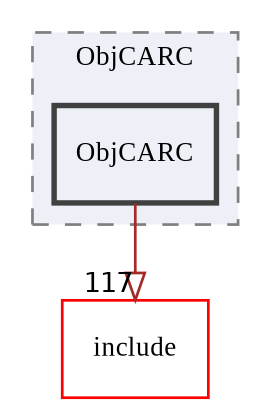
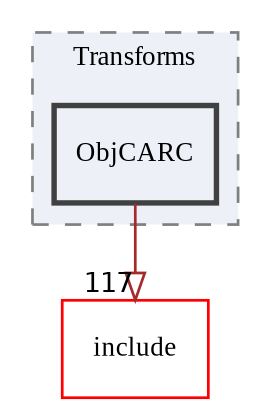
cluster "ObjCARC": label "ObjCARC" -> "Transforms"
